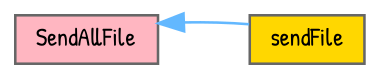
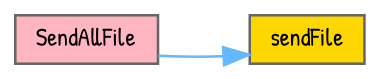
edge "sendFile" -> "SendAllFile": reversed
